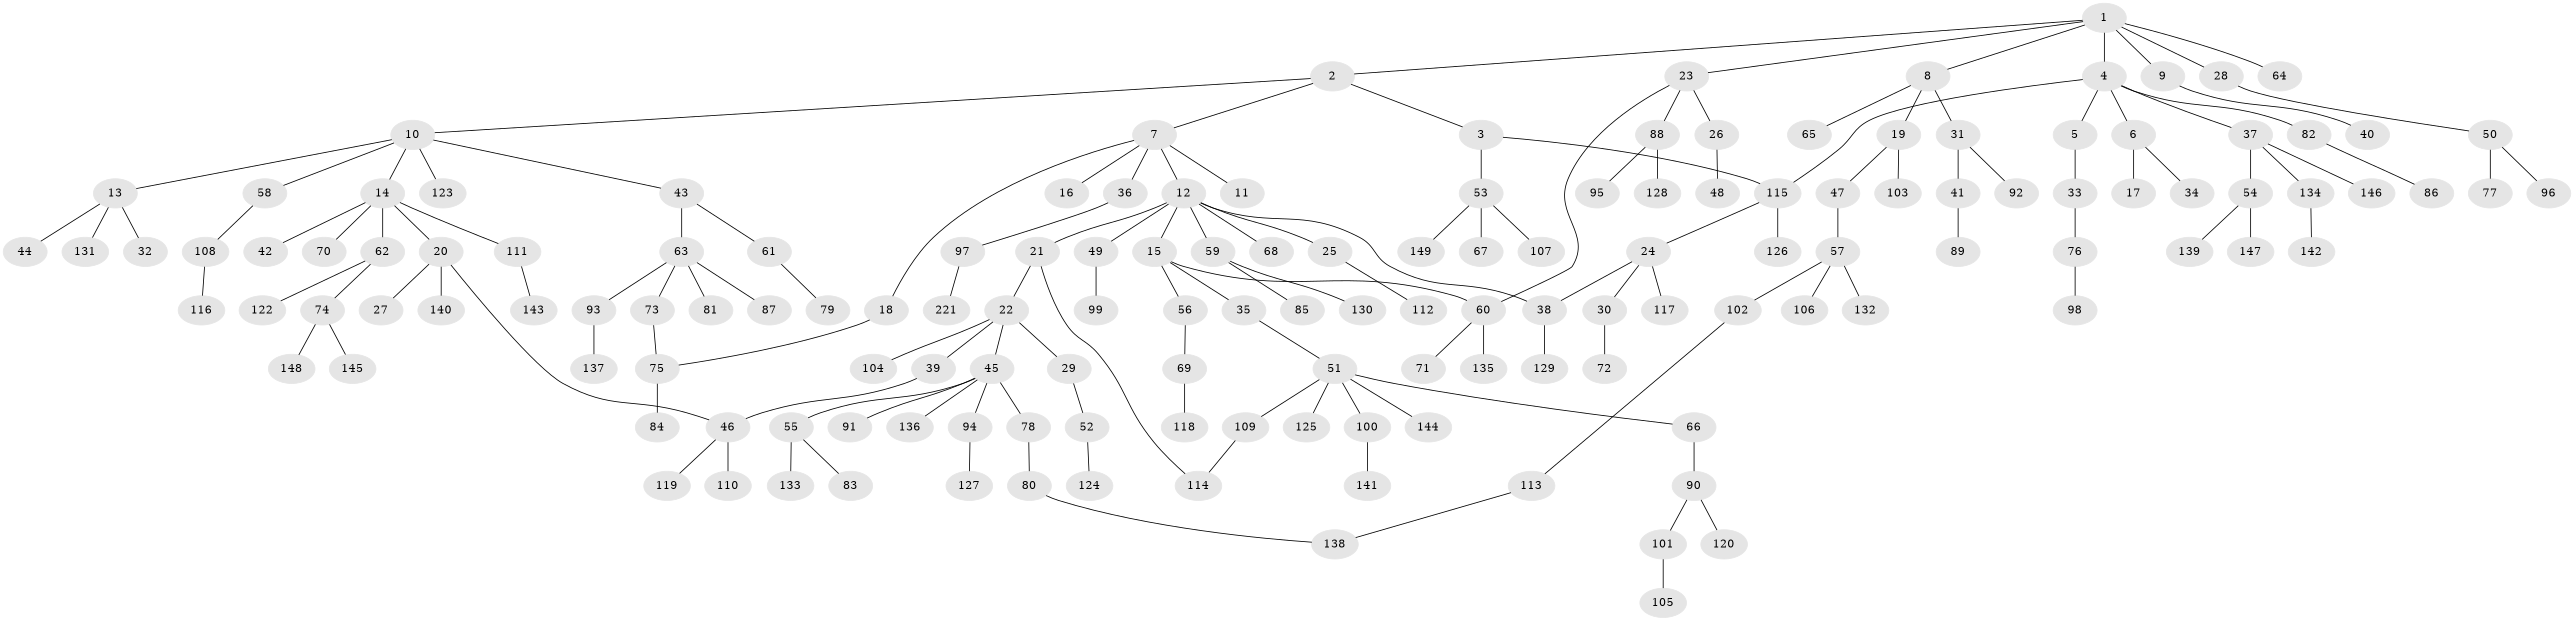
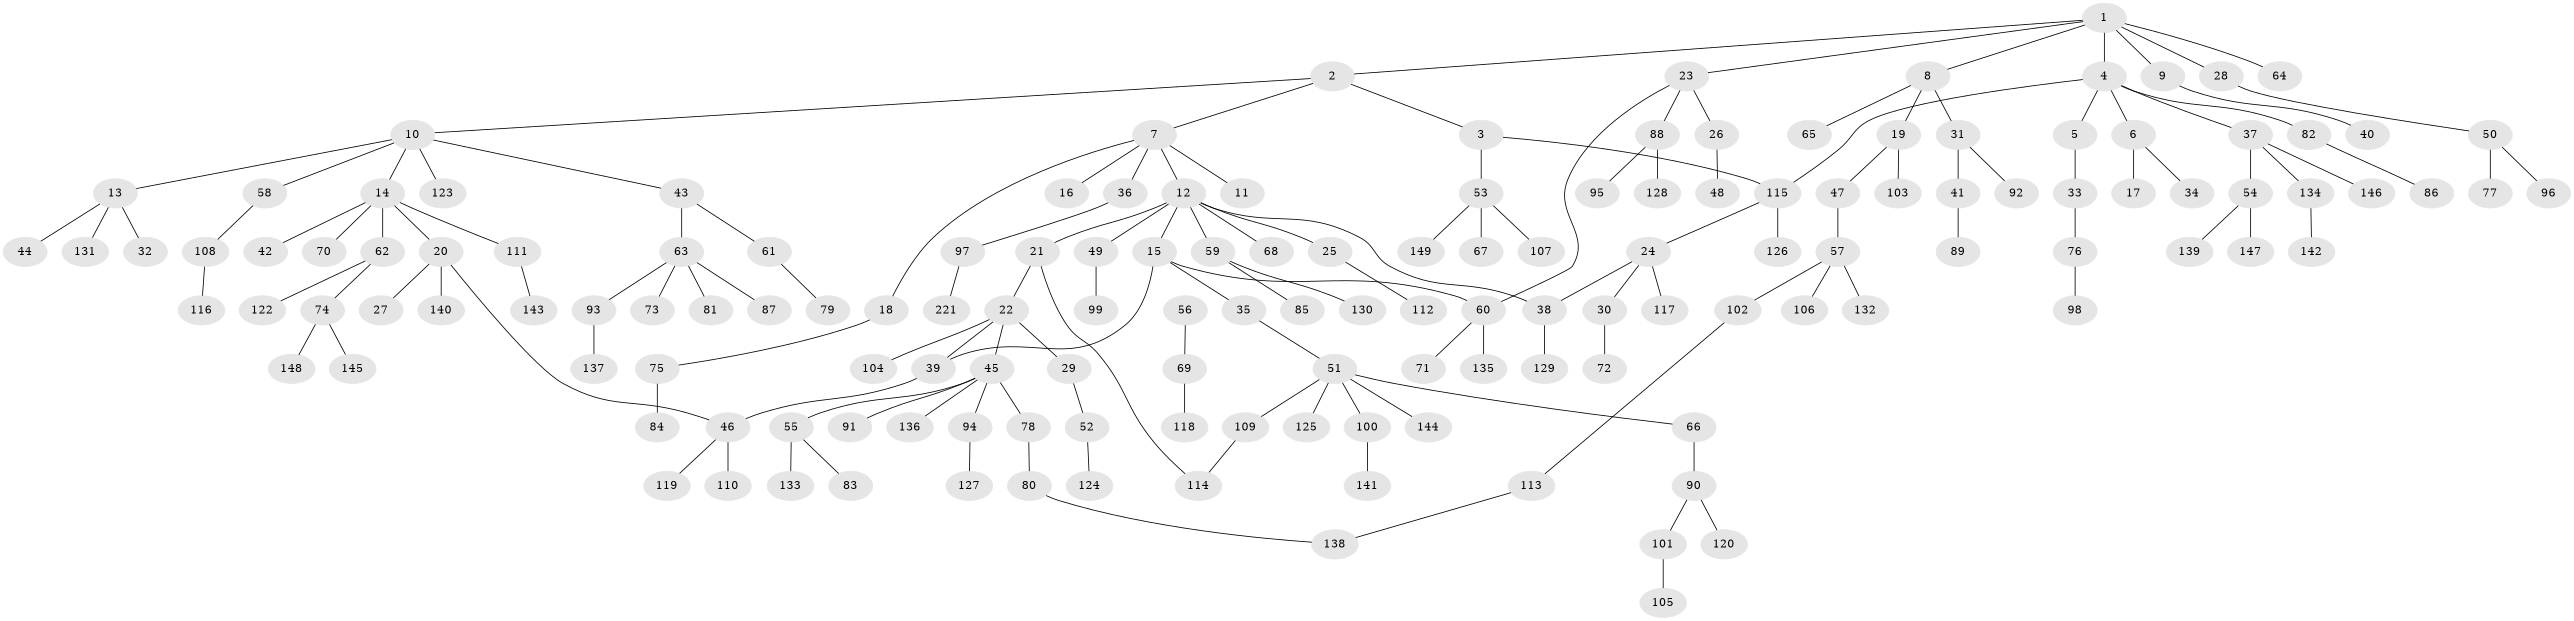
edge "15" -- "56": now "15" -- "39"
edge "73" -- "75": removed
